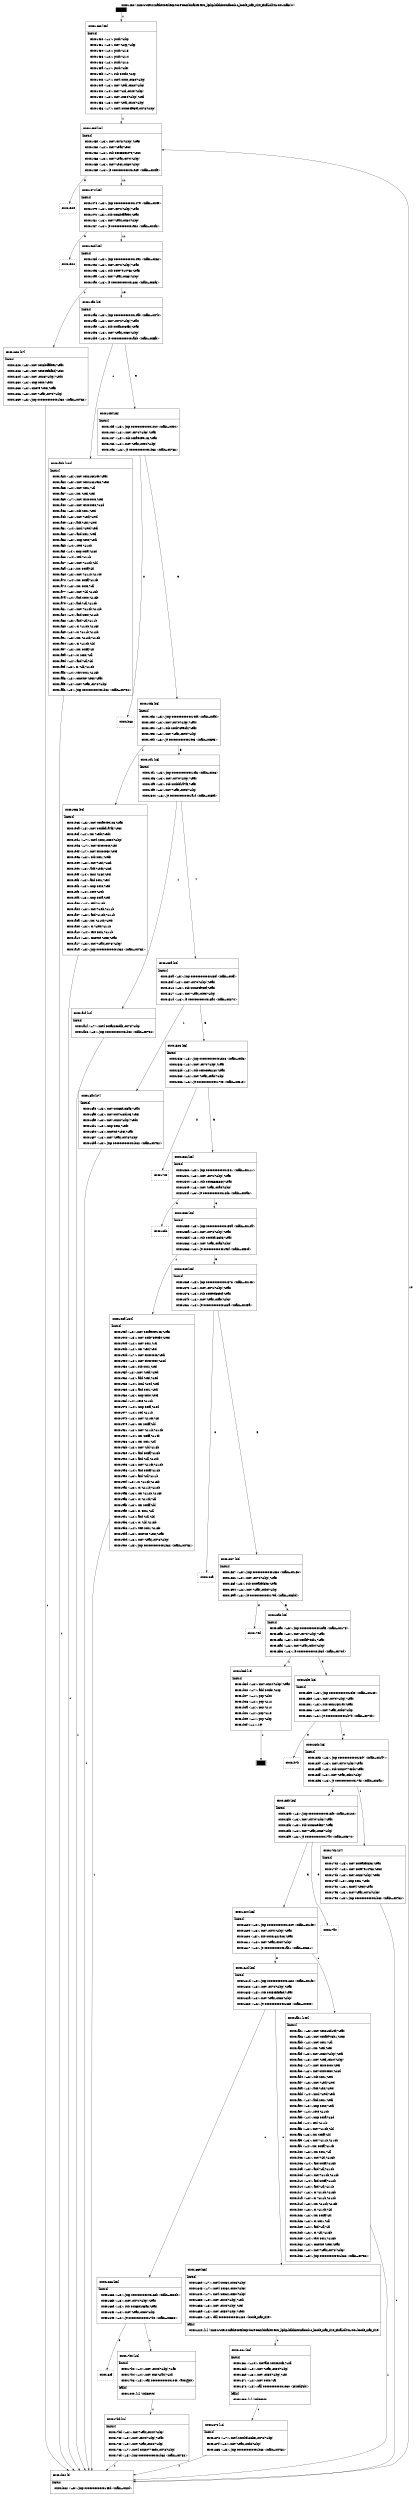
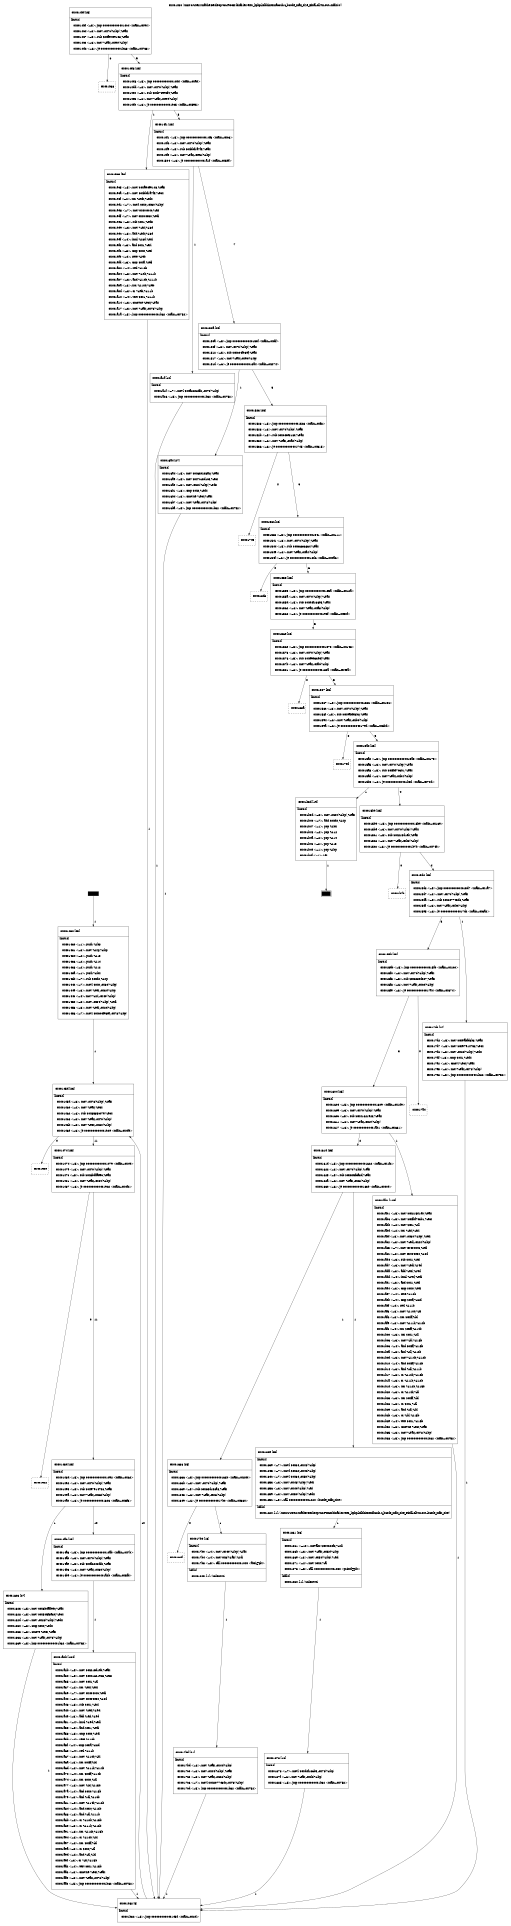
edge "0x4014a6 [25]" -> "0x4014bf [25]": removed, label "9"
node "0x40193f [134]": removed
